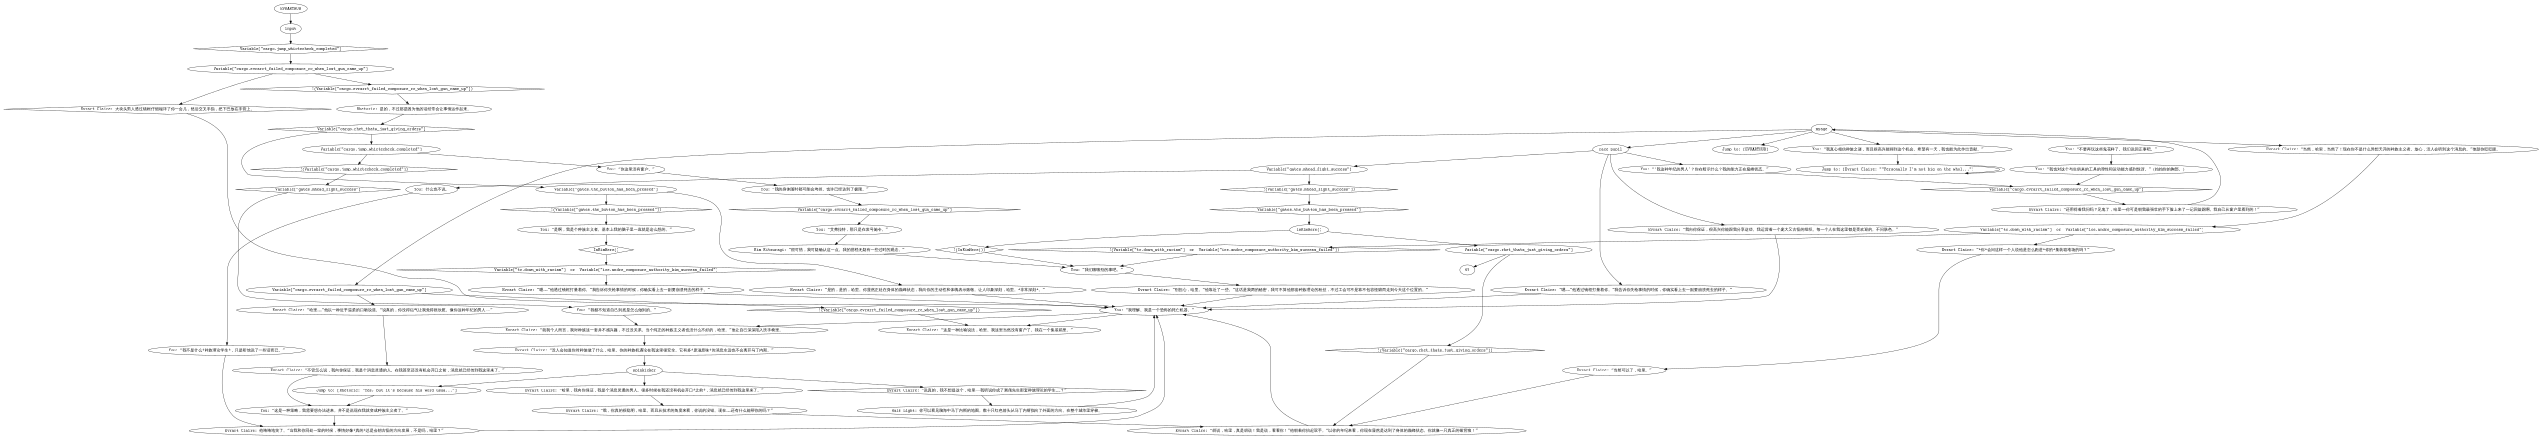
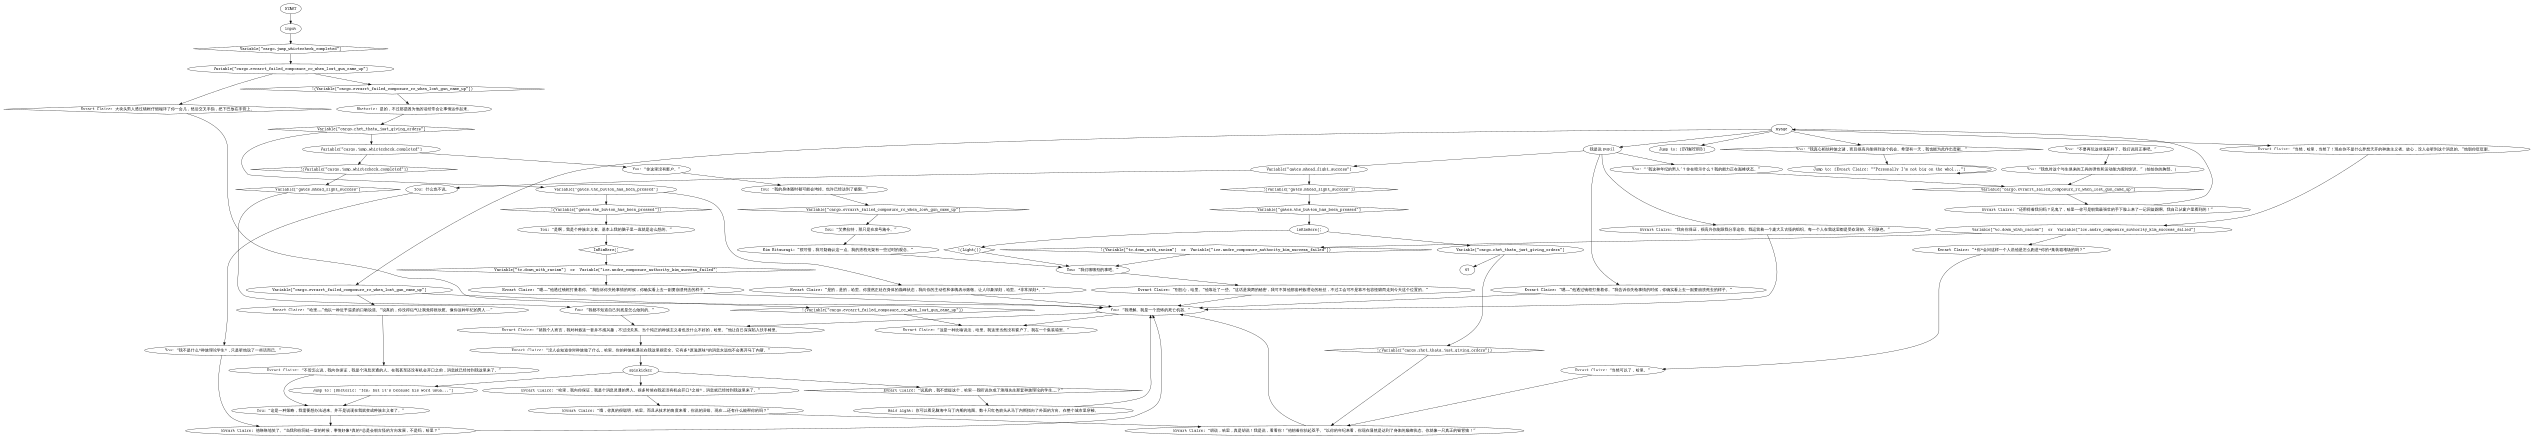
node "EVRARTHUB": label "EVRARTHUB" -> "START"
node "race pupil": label "race pupil" -> "我是说 pupil"
node "You: “我真心相信种族之谜，而且很高兴能得到这个机会。希望有一天，我也能为此作出贡献。”": shape ellipse -> diamond
node "!(IsKimHere())": label "!(IsKimHere())" -> "!(Light())"
